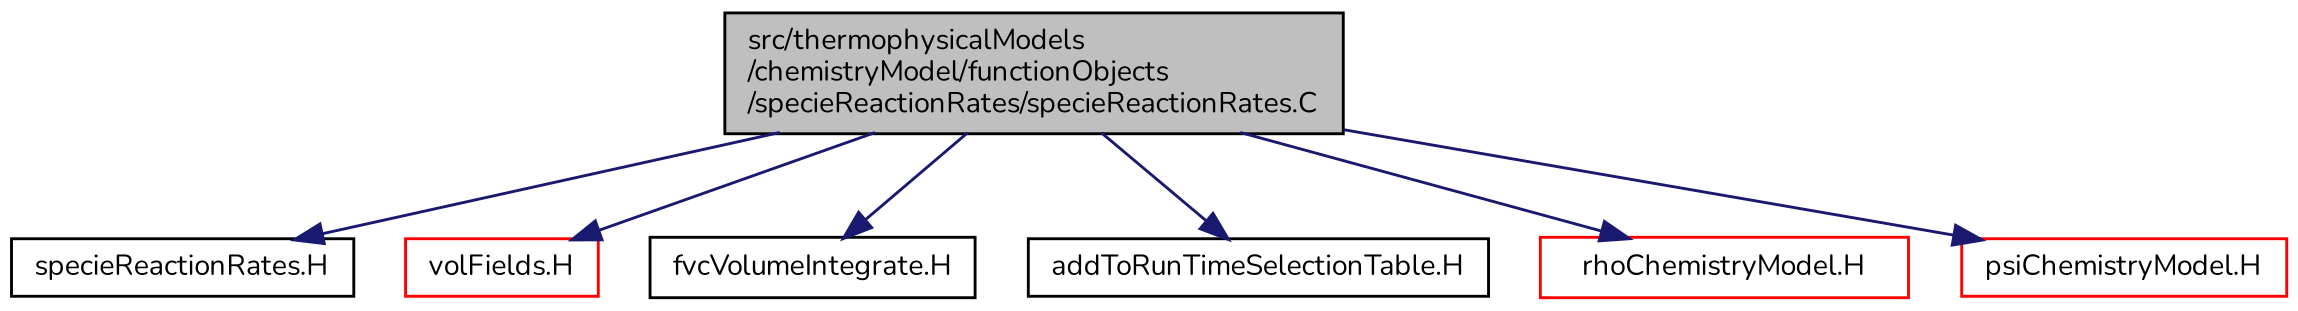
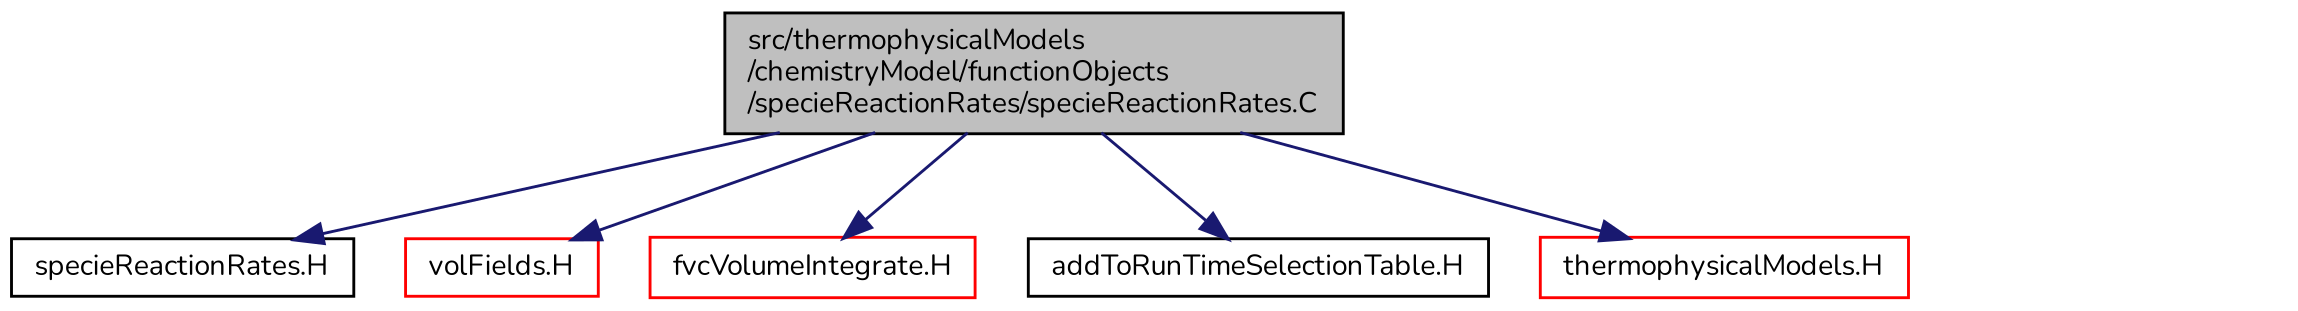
node "fvcVolumeIntegrate.H": color black -> red
node "rhoChemistryModel.H": label "rhoChemistryModel.H" -> "thermophysicalModels.H"
node "psiChemistryModel.H": removed
